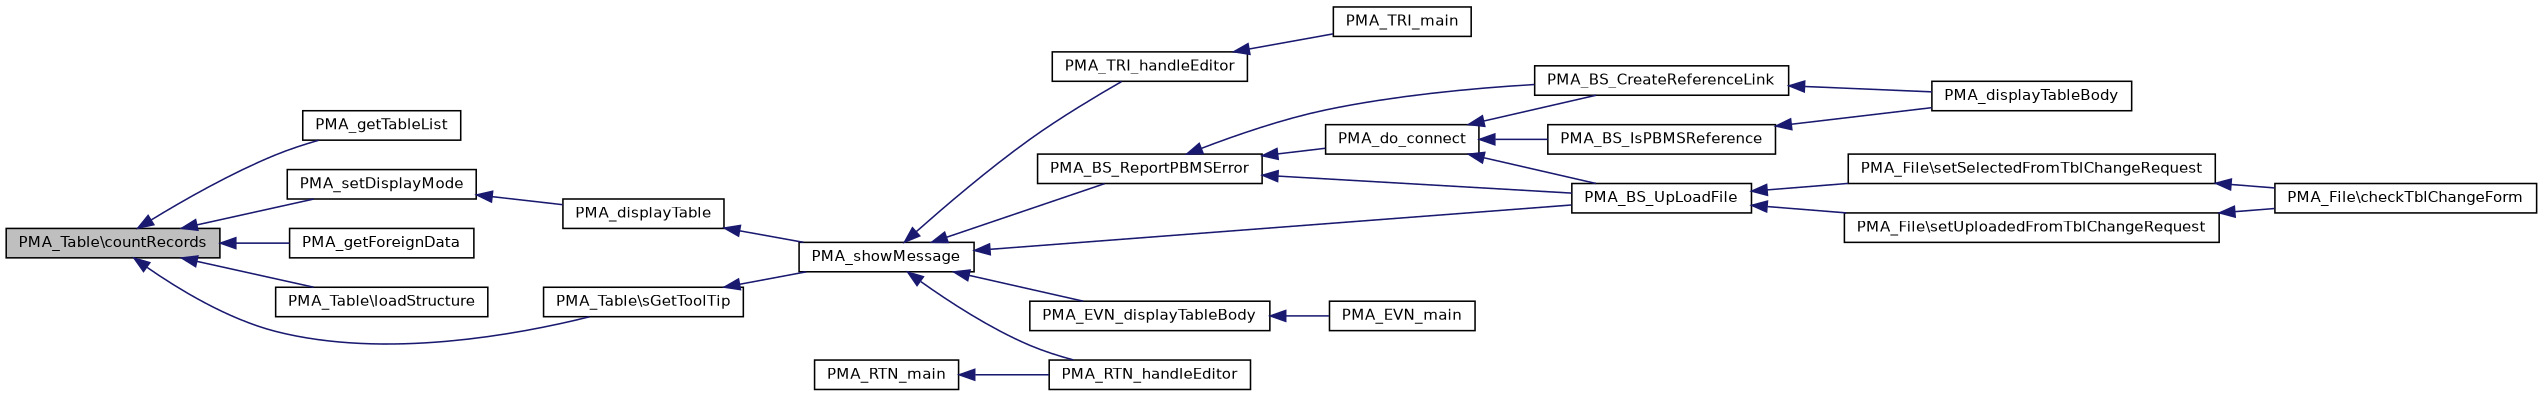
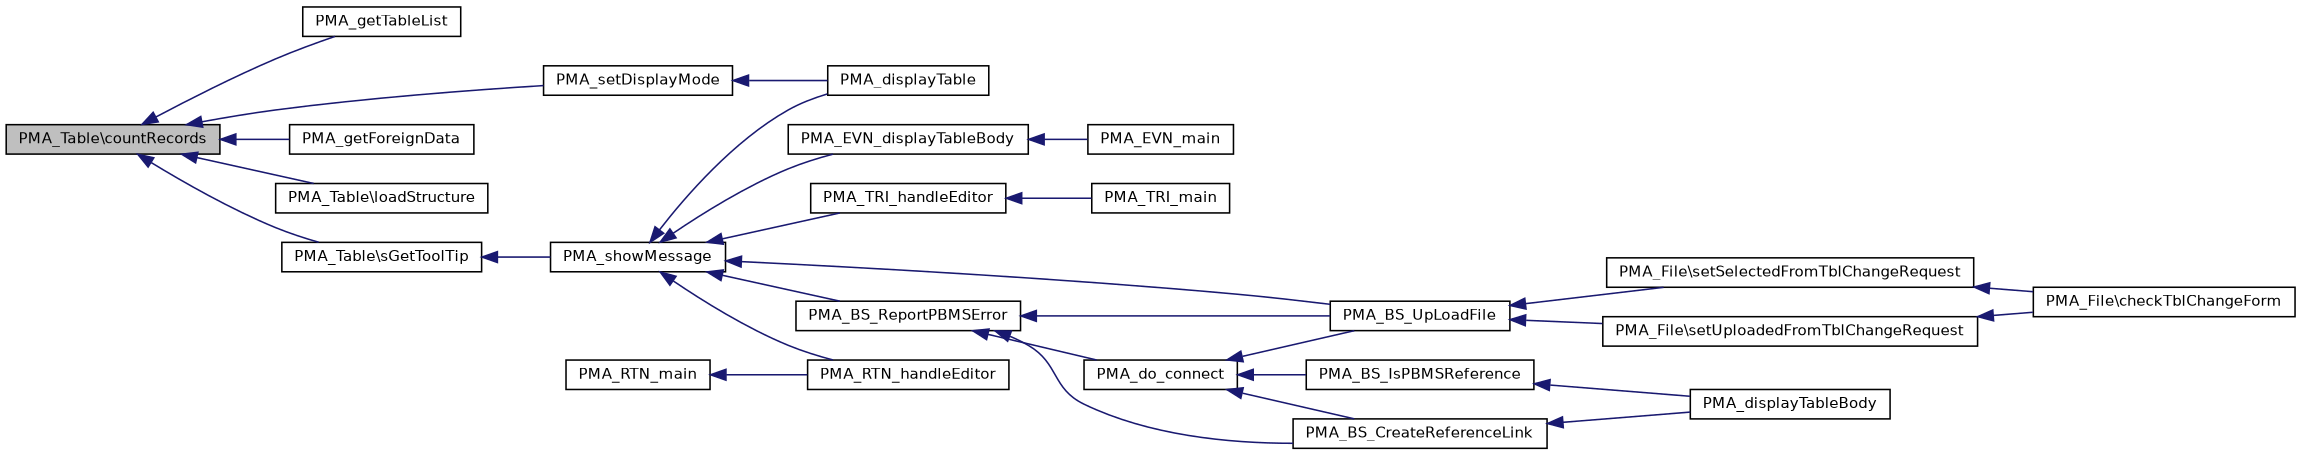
edge "PMA_showMessage" -> "PMA_displayTable": reversed
